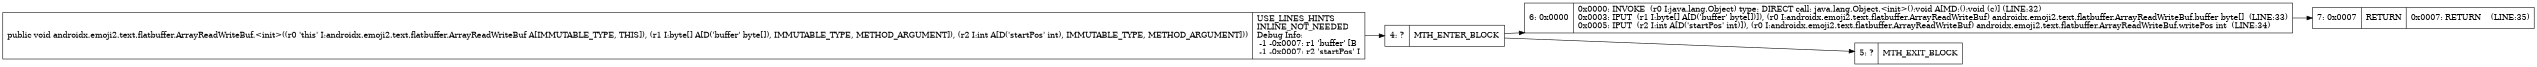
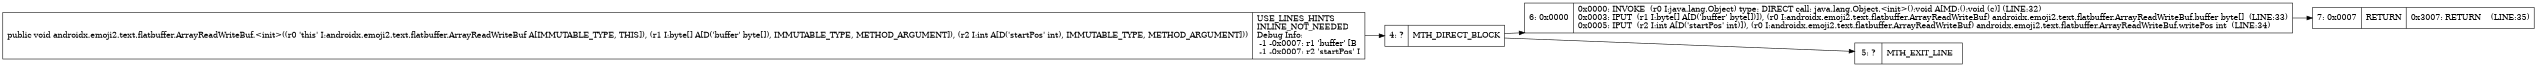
node "7: 0x0007": text "0x0007: RETURN    (LINE:35)" -> "0x3007: RETURN    (LINE:35)"
node "4: ?": text "MTH_ENTER_BLOCK" -> "MTH_DIRECT_BLOCK"
node "5: ?": text "MTH_EXIT_BLOCK" -> "MTH_EXIT_LINE"
